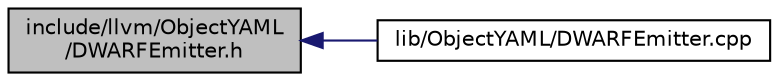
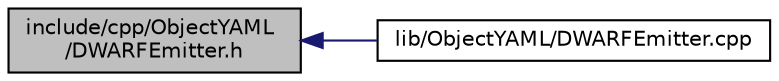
node "include/llvm/ObjectYAML /DWARFEmitter.h": label "include/llvm/ObjectYAML /DWARFEmitter.h" -> "include/cpp/ObjectYAML /DWARFEmitter.h"
